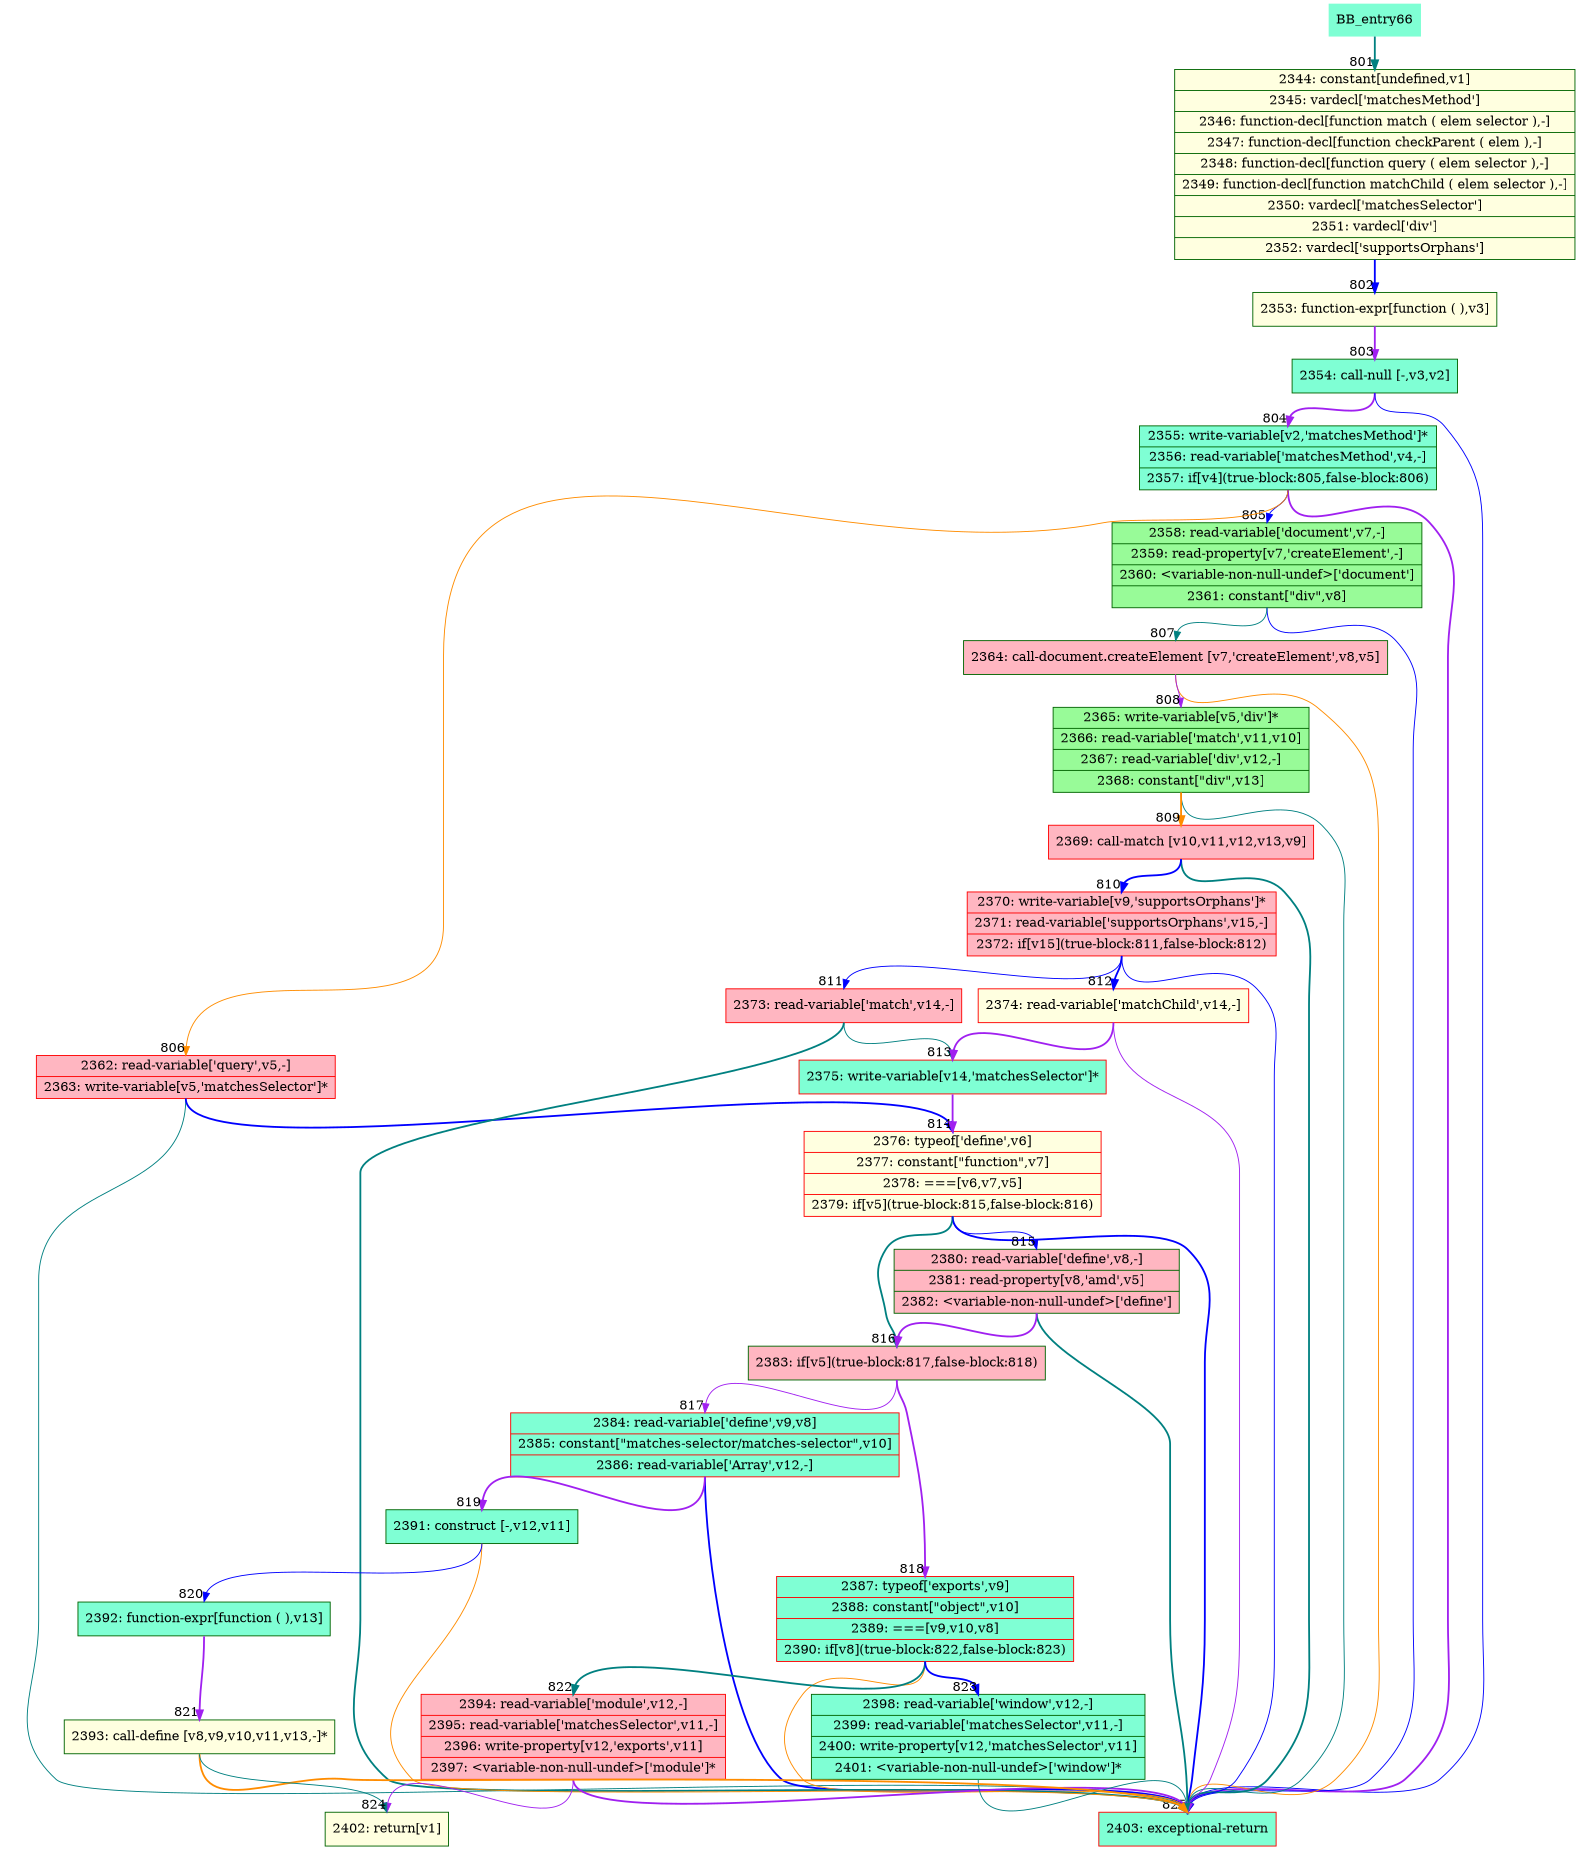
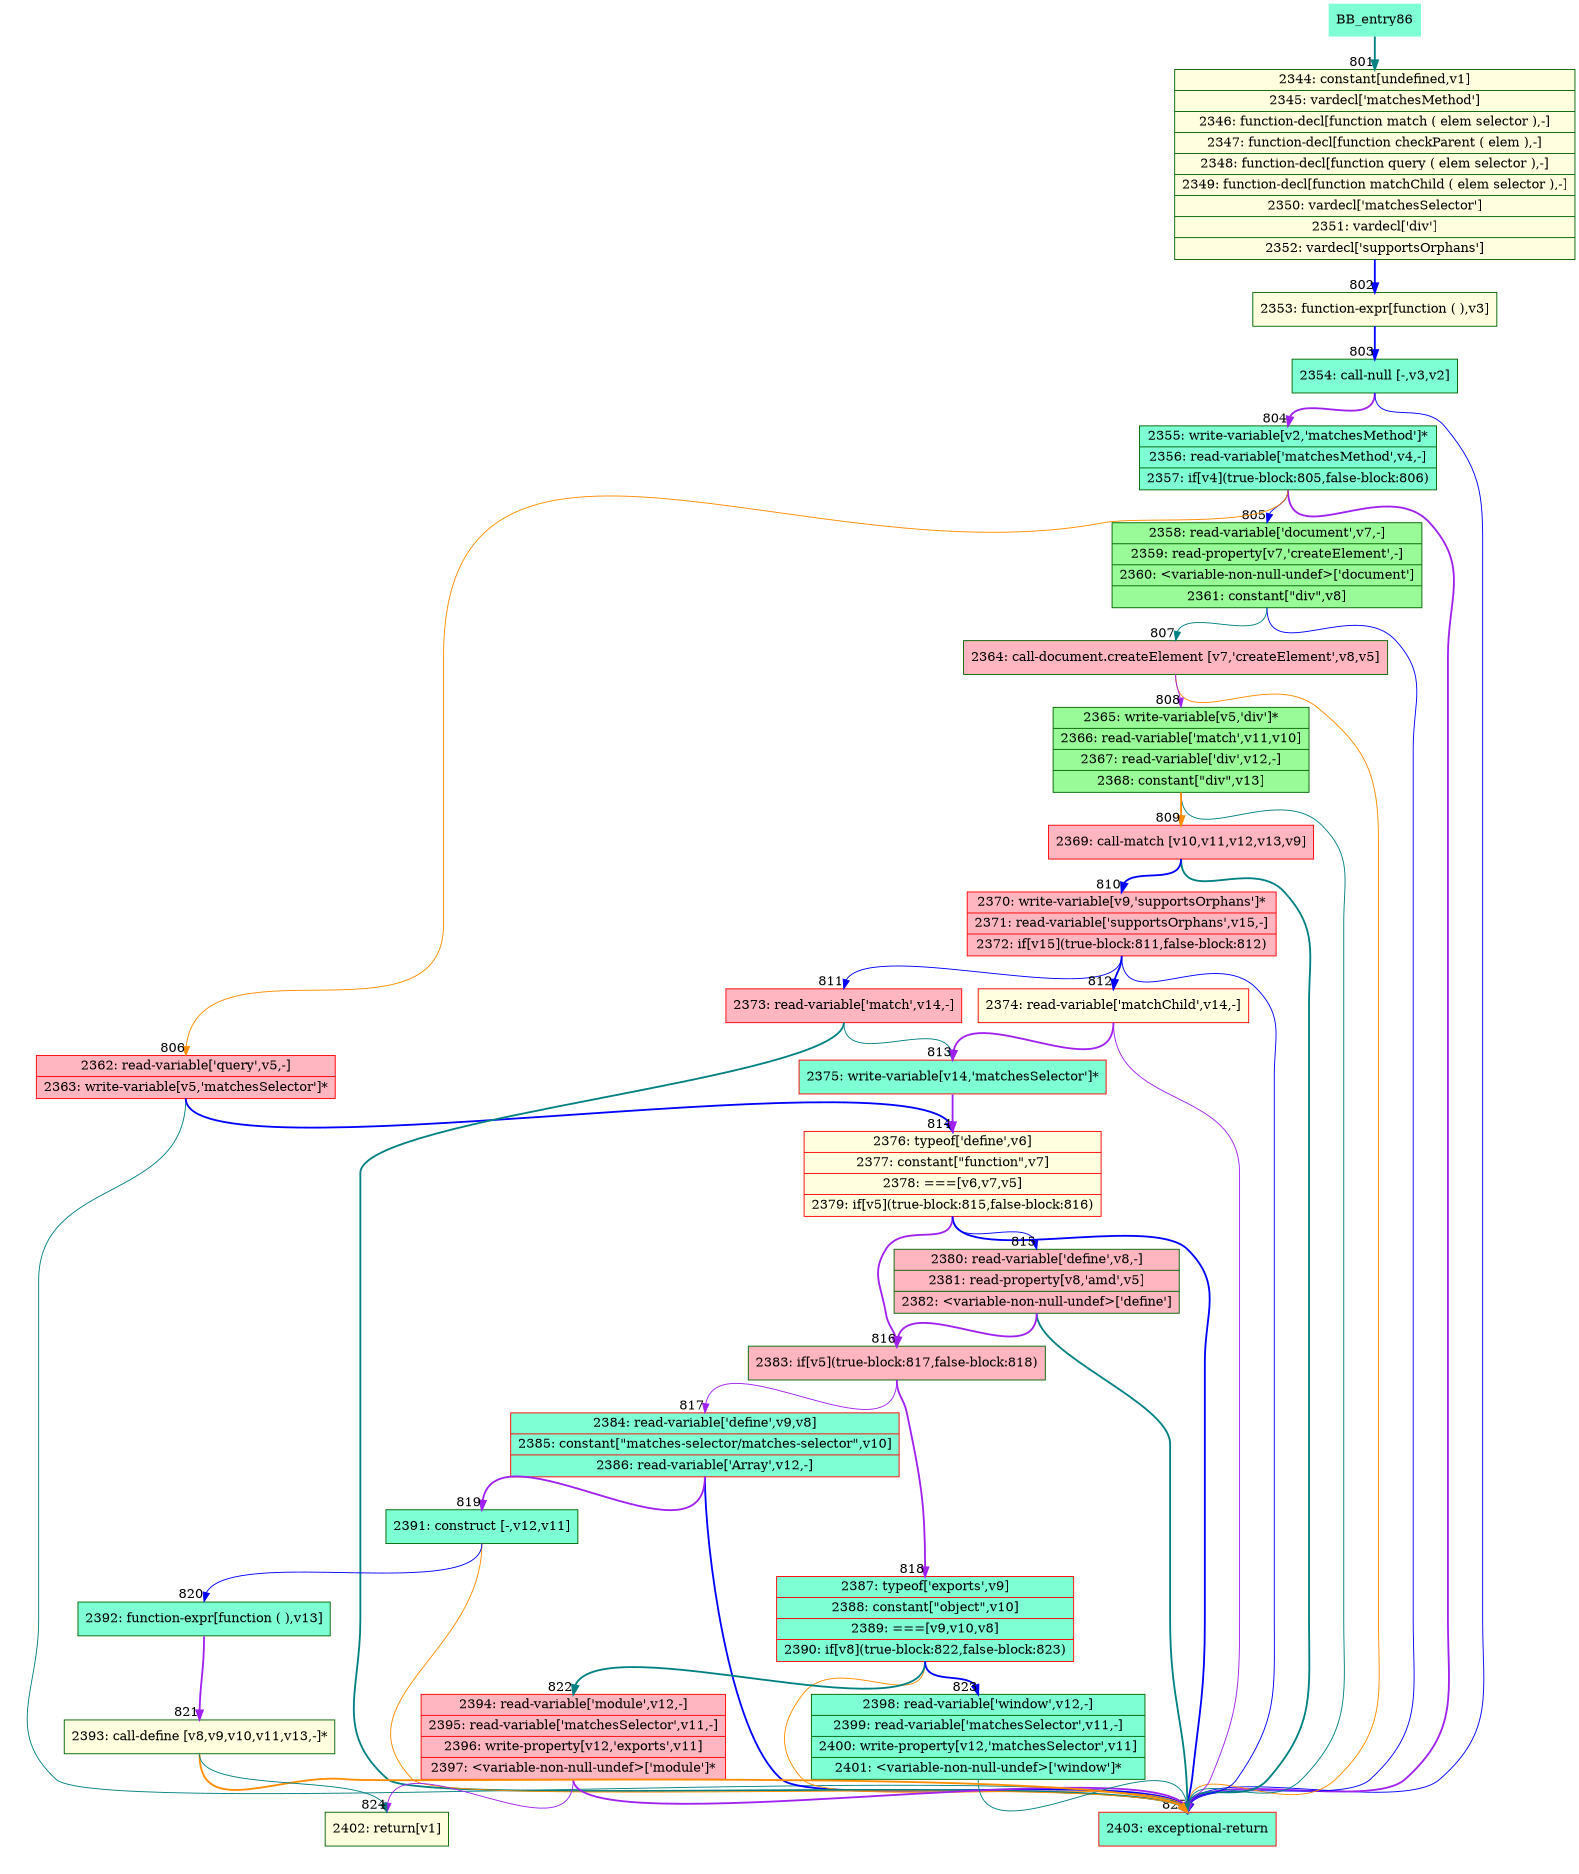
node "BB_entry66": label "BB_entry66" -> "BB_entry86"
edge "2353: function-expr[function ( ),v3]" -> "2354: call-null [-,v3,v2]": color purple -> blue
edge "2376: typeof['define',v6]" -> "2383: if[v5](true-block:817,false-block:818)": color teal -> purple
